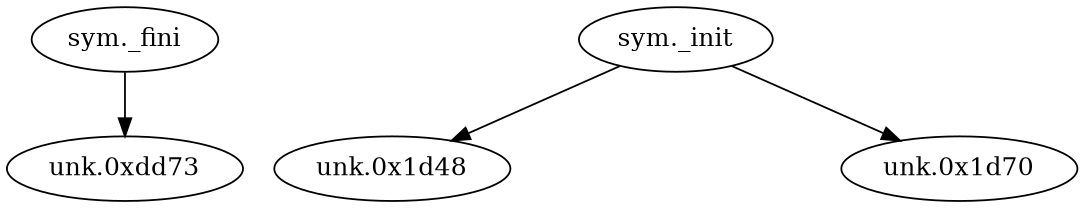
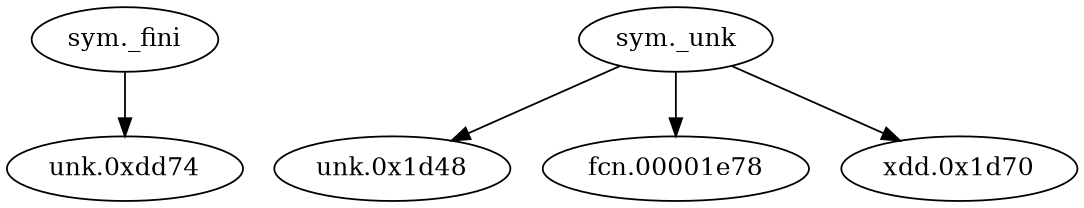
node "sym._init": label "sym._init" -> "sym._unk"
node "unk.0xdd73": label "unk.0xdd73" -> "unk.0xdd74"
node "fcn.00001e78": added
node "unk.0x1d70": label "unk.0x1d70" -> "xdd.0x1d70"
